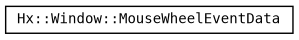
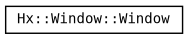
node "Hx::Window::MouseWheelEventData": label "Hx::Window::MouseWheelEventData" -> "Hx::Window::Window"
